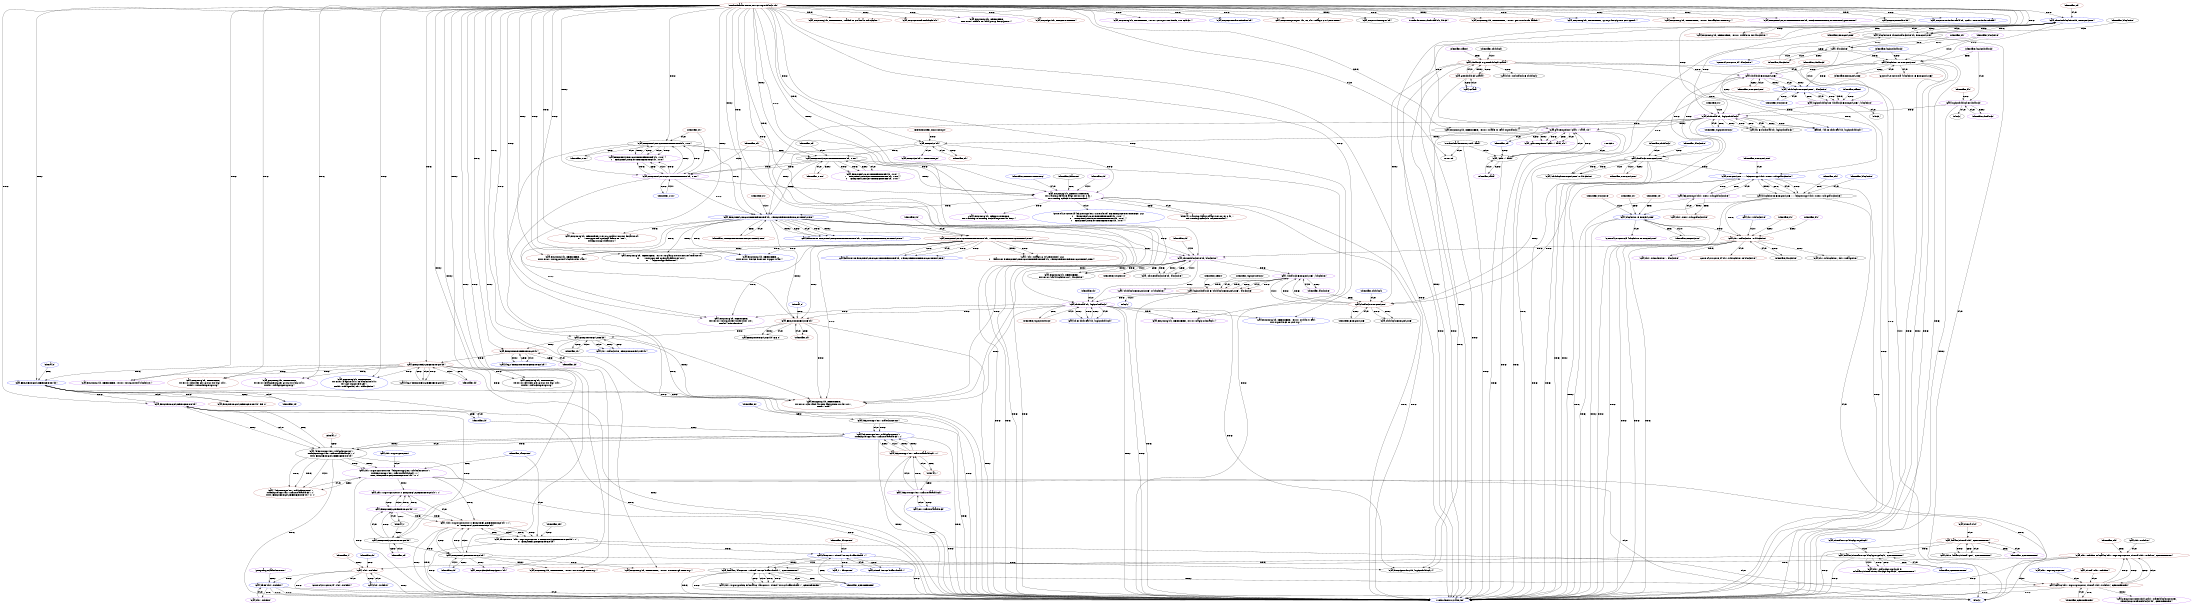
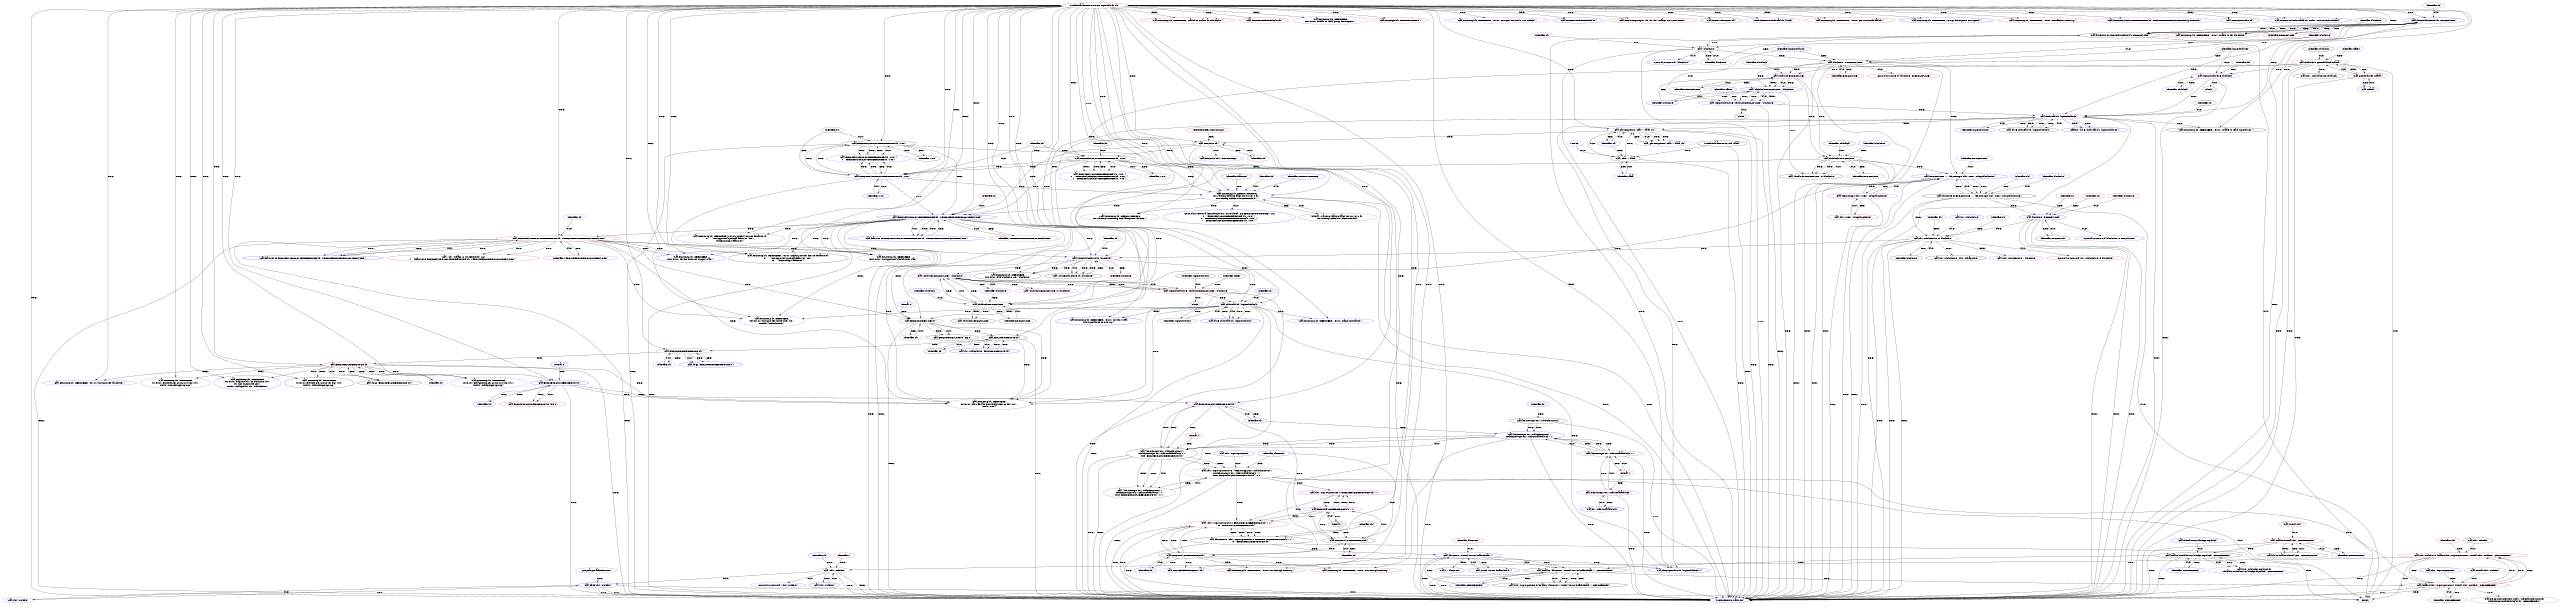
edge "(MethodParameterIn,struct super_block *sb)" -> "(Call,ext2_count_free_blocks(sb))": label "DDG: " -> "CFG: "
edge "(Call,sb_block = get_sb_block(&data))" -> "(Failed,!(bh = sb_bread(sb, logic_sb_block)))": now "(Call,sb_block = get_sb_block(&data))" -> "(Call,logic_sb_block = sb_block)"
edge "(FieldIdentifier,s_mount_opt)" -> "(Call,EXT2_SB(sb))": label "DDG: " -> "CFG: "
edge "(MethodParameterIn,void *data)" -> "(Call,(char *) data)": label "AST: " -> "DDG: "
node "1000109": removed
node "(Identifier,~EXT2_FEATURE_RO_COMPAT_SUPP)": added
node "(Call,descriptor_loc(sb, logic_sb_block, i))": color black -> blue
